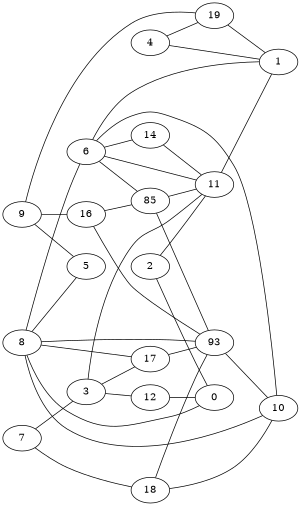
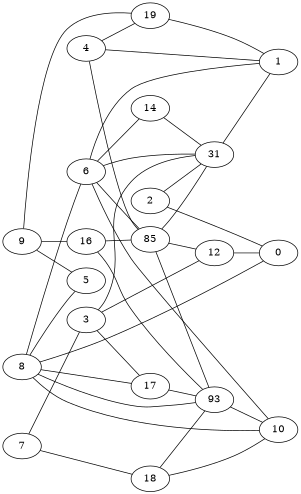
edge "4" -- "85": added
node "11": label "11" -> "31"
edge "85" -- "12": added
